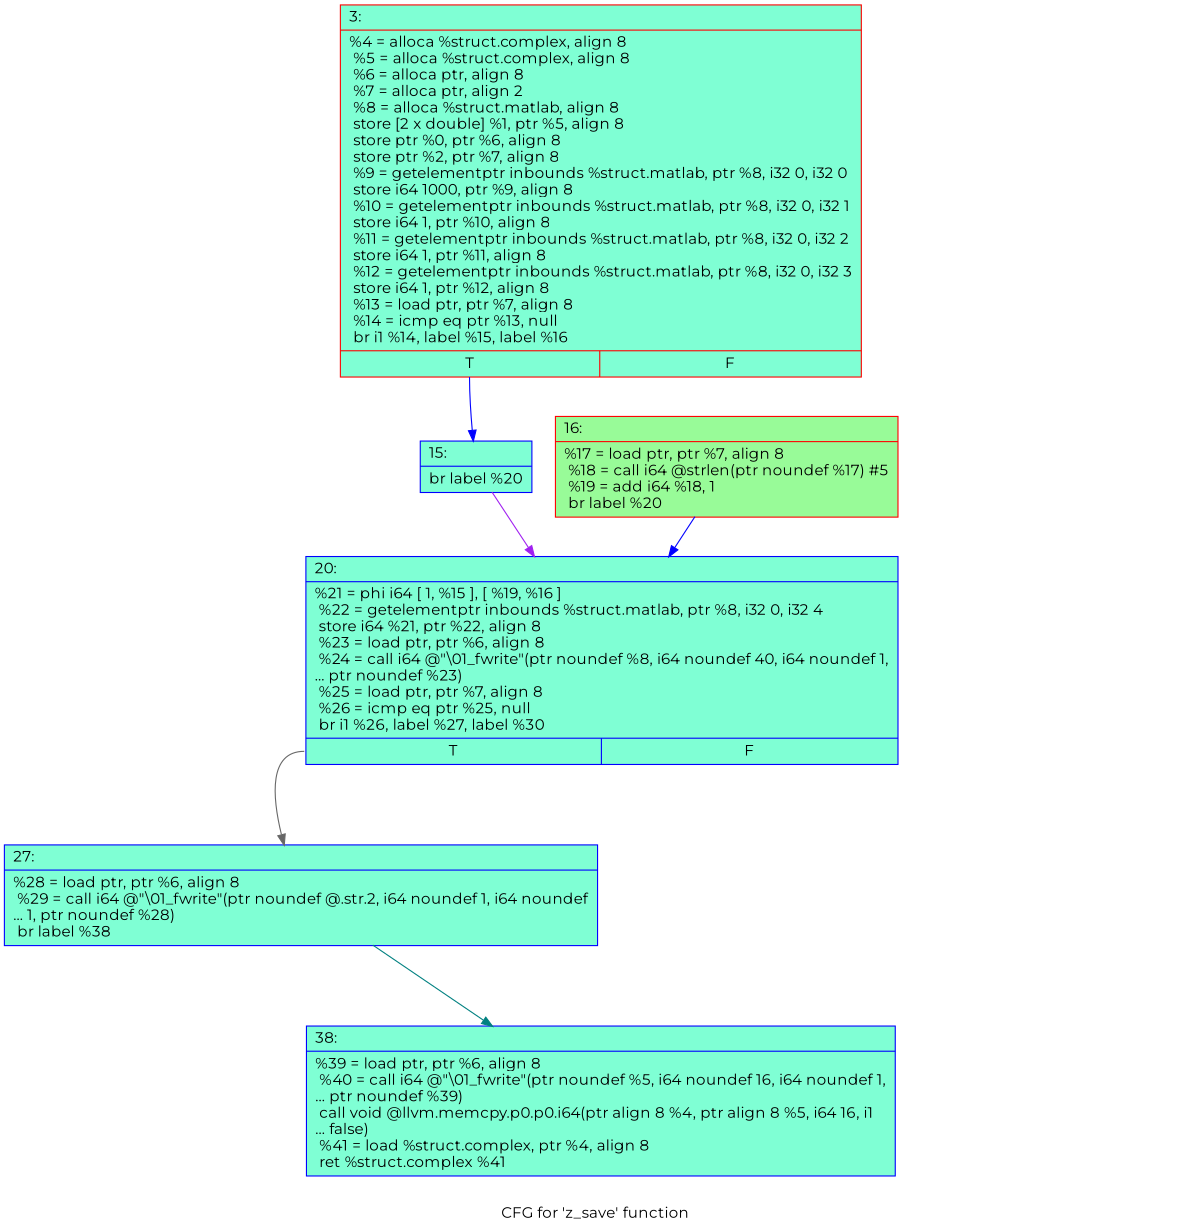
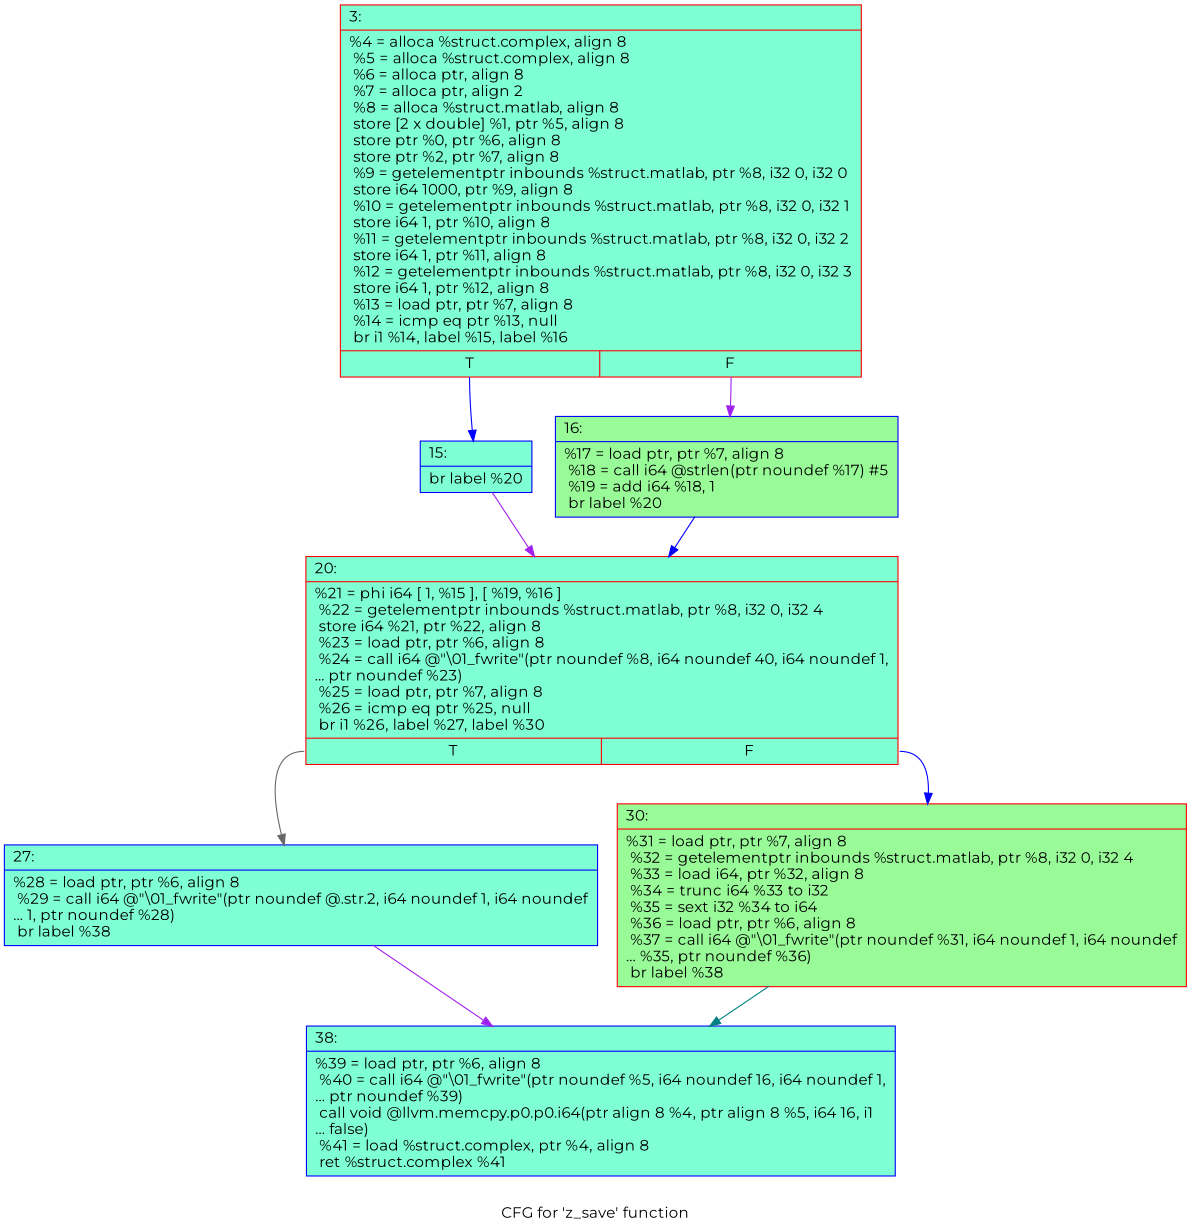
edge "3:" -> "16:": added
node "16:": color red -> blue
node "20:": color blue -> red
node "30:": added
edge "27:" -> "38:": color teal -> purple
